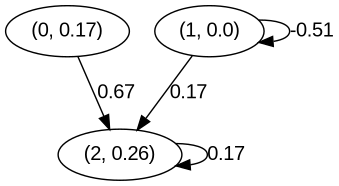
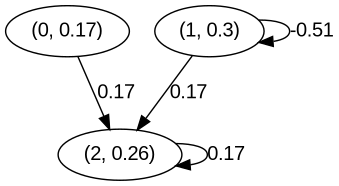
node "(1, 0.0)": label "(1, 0.0)" -> "(1, 0.3)"
edge "(0, 0.17)" -> "(2, 0.26)": label "0.67" -> "0.17"
